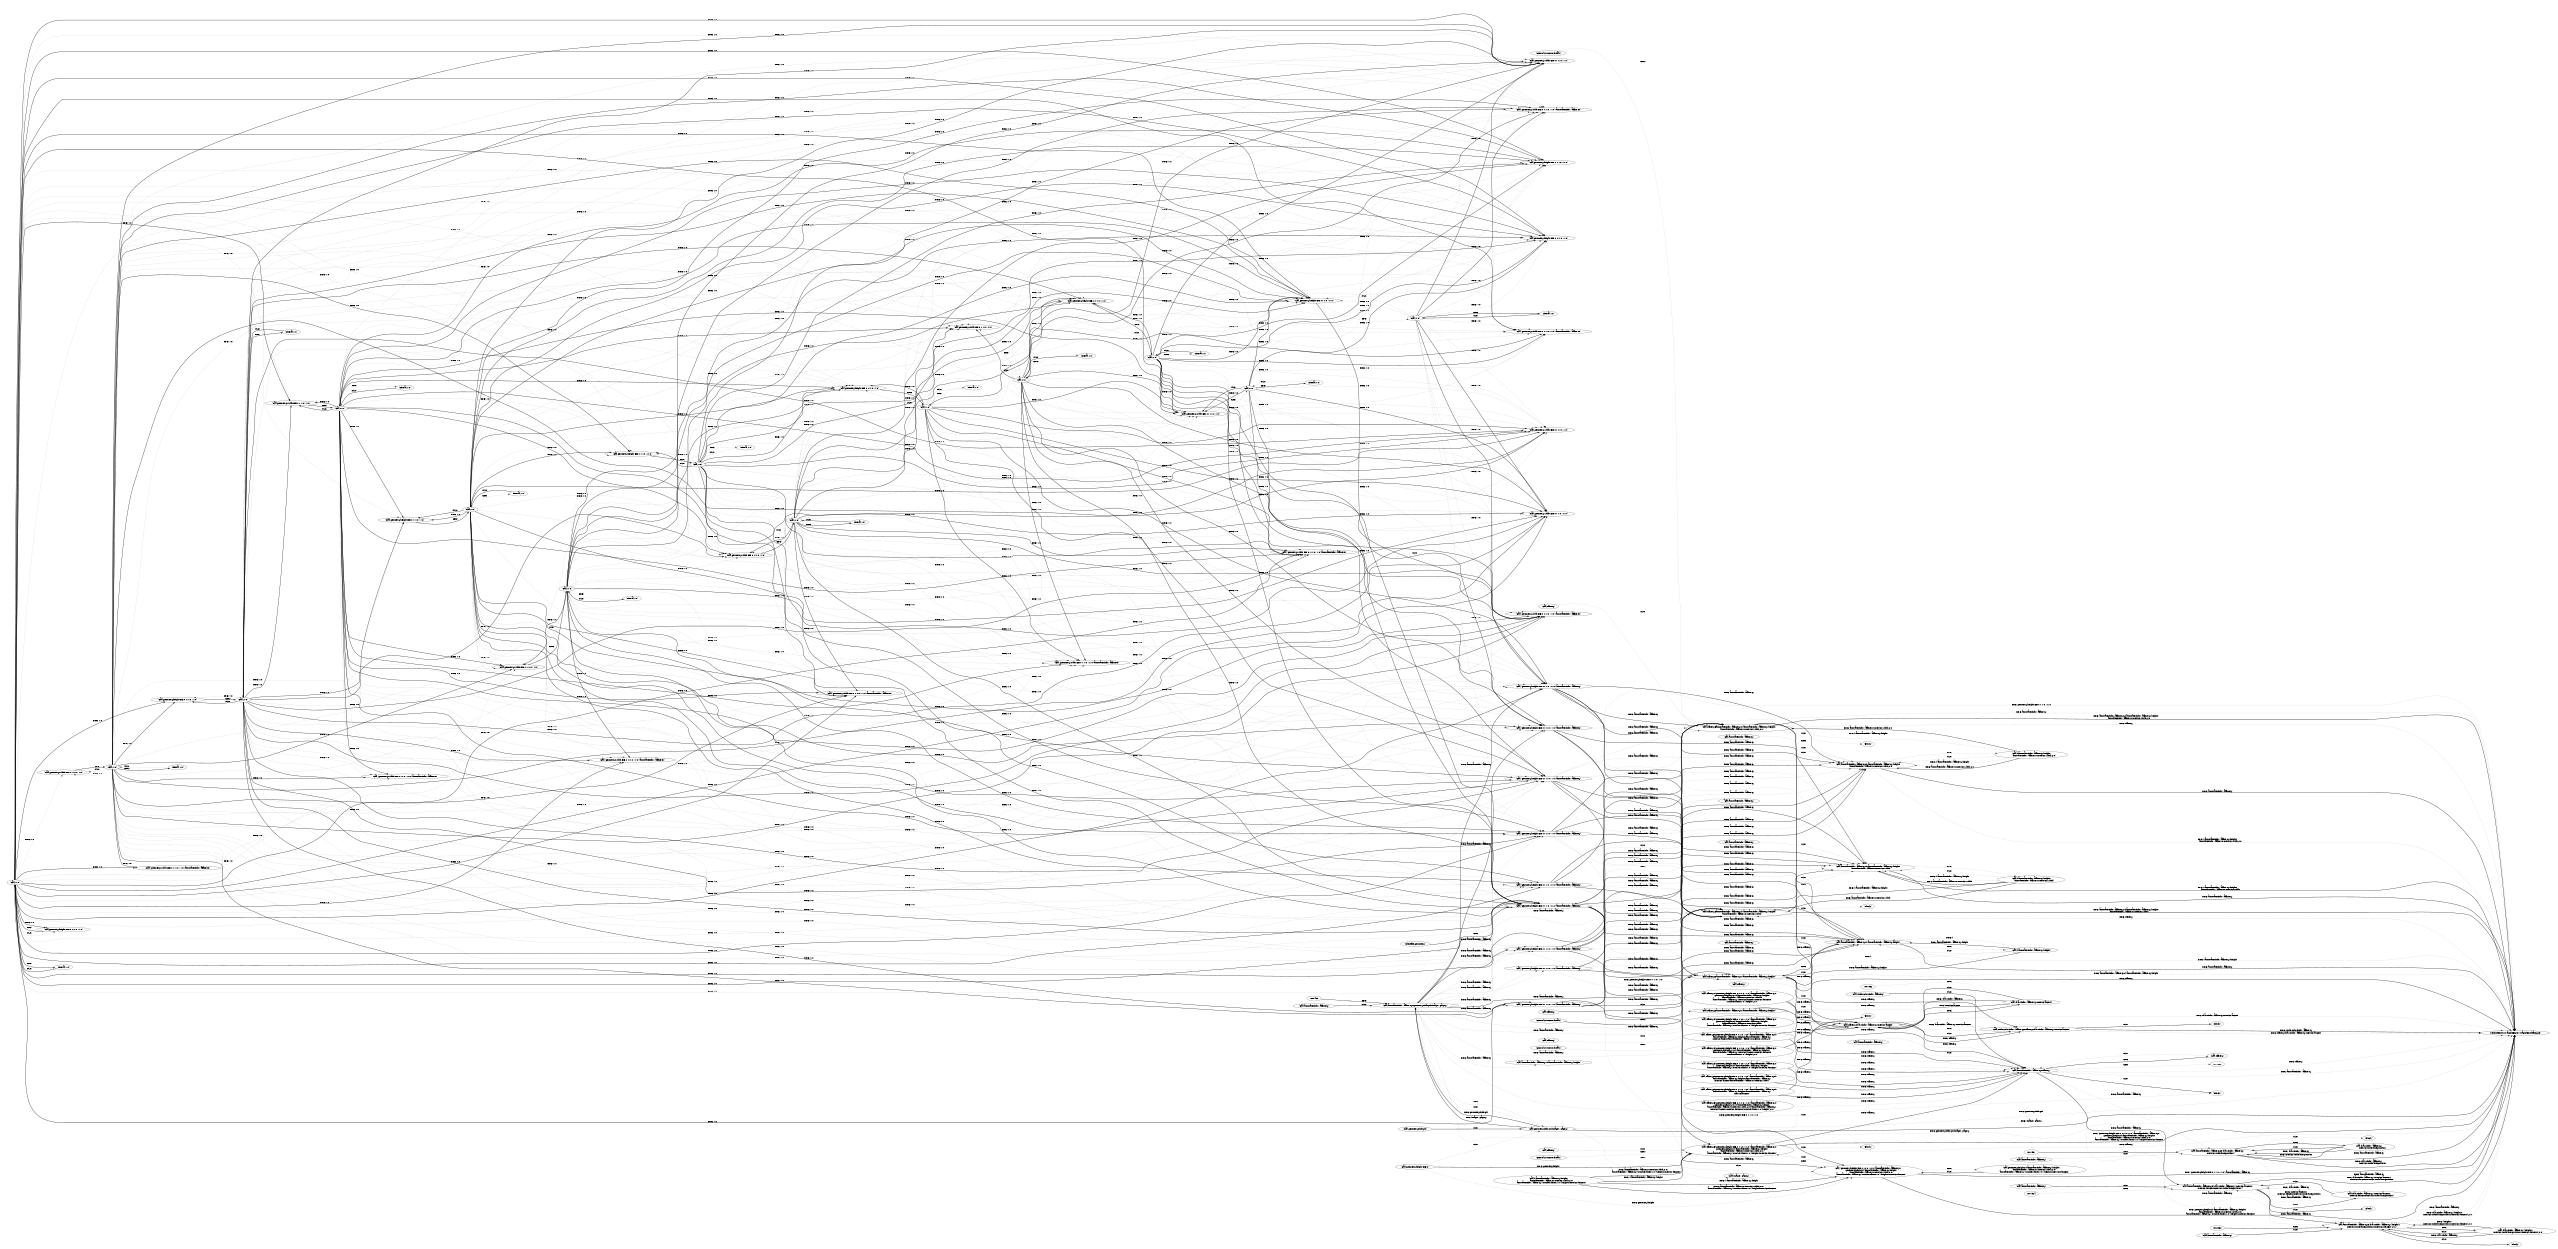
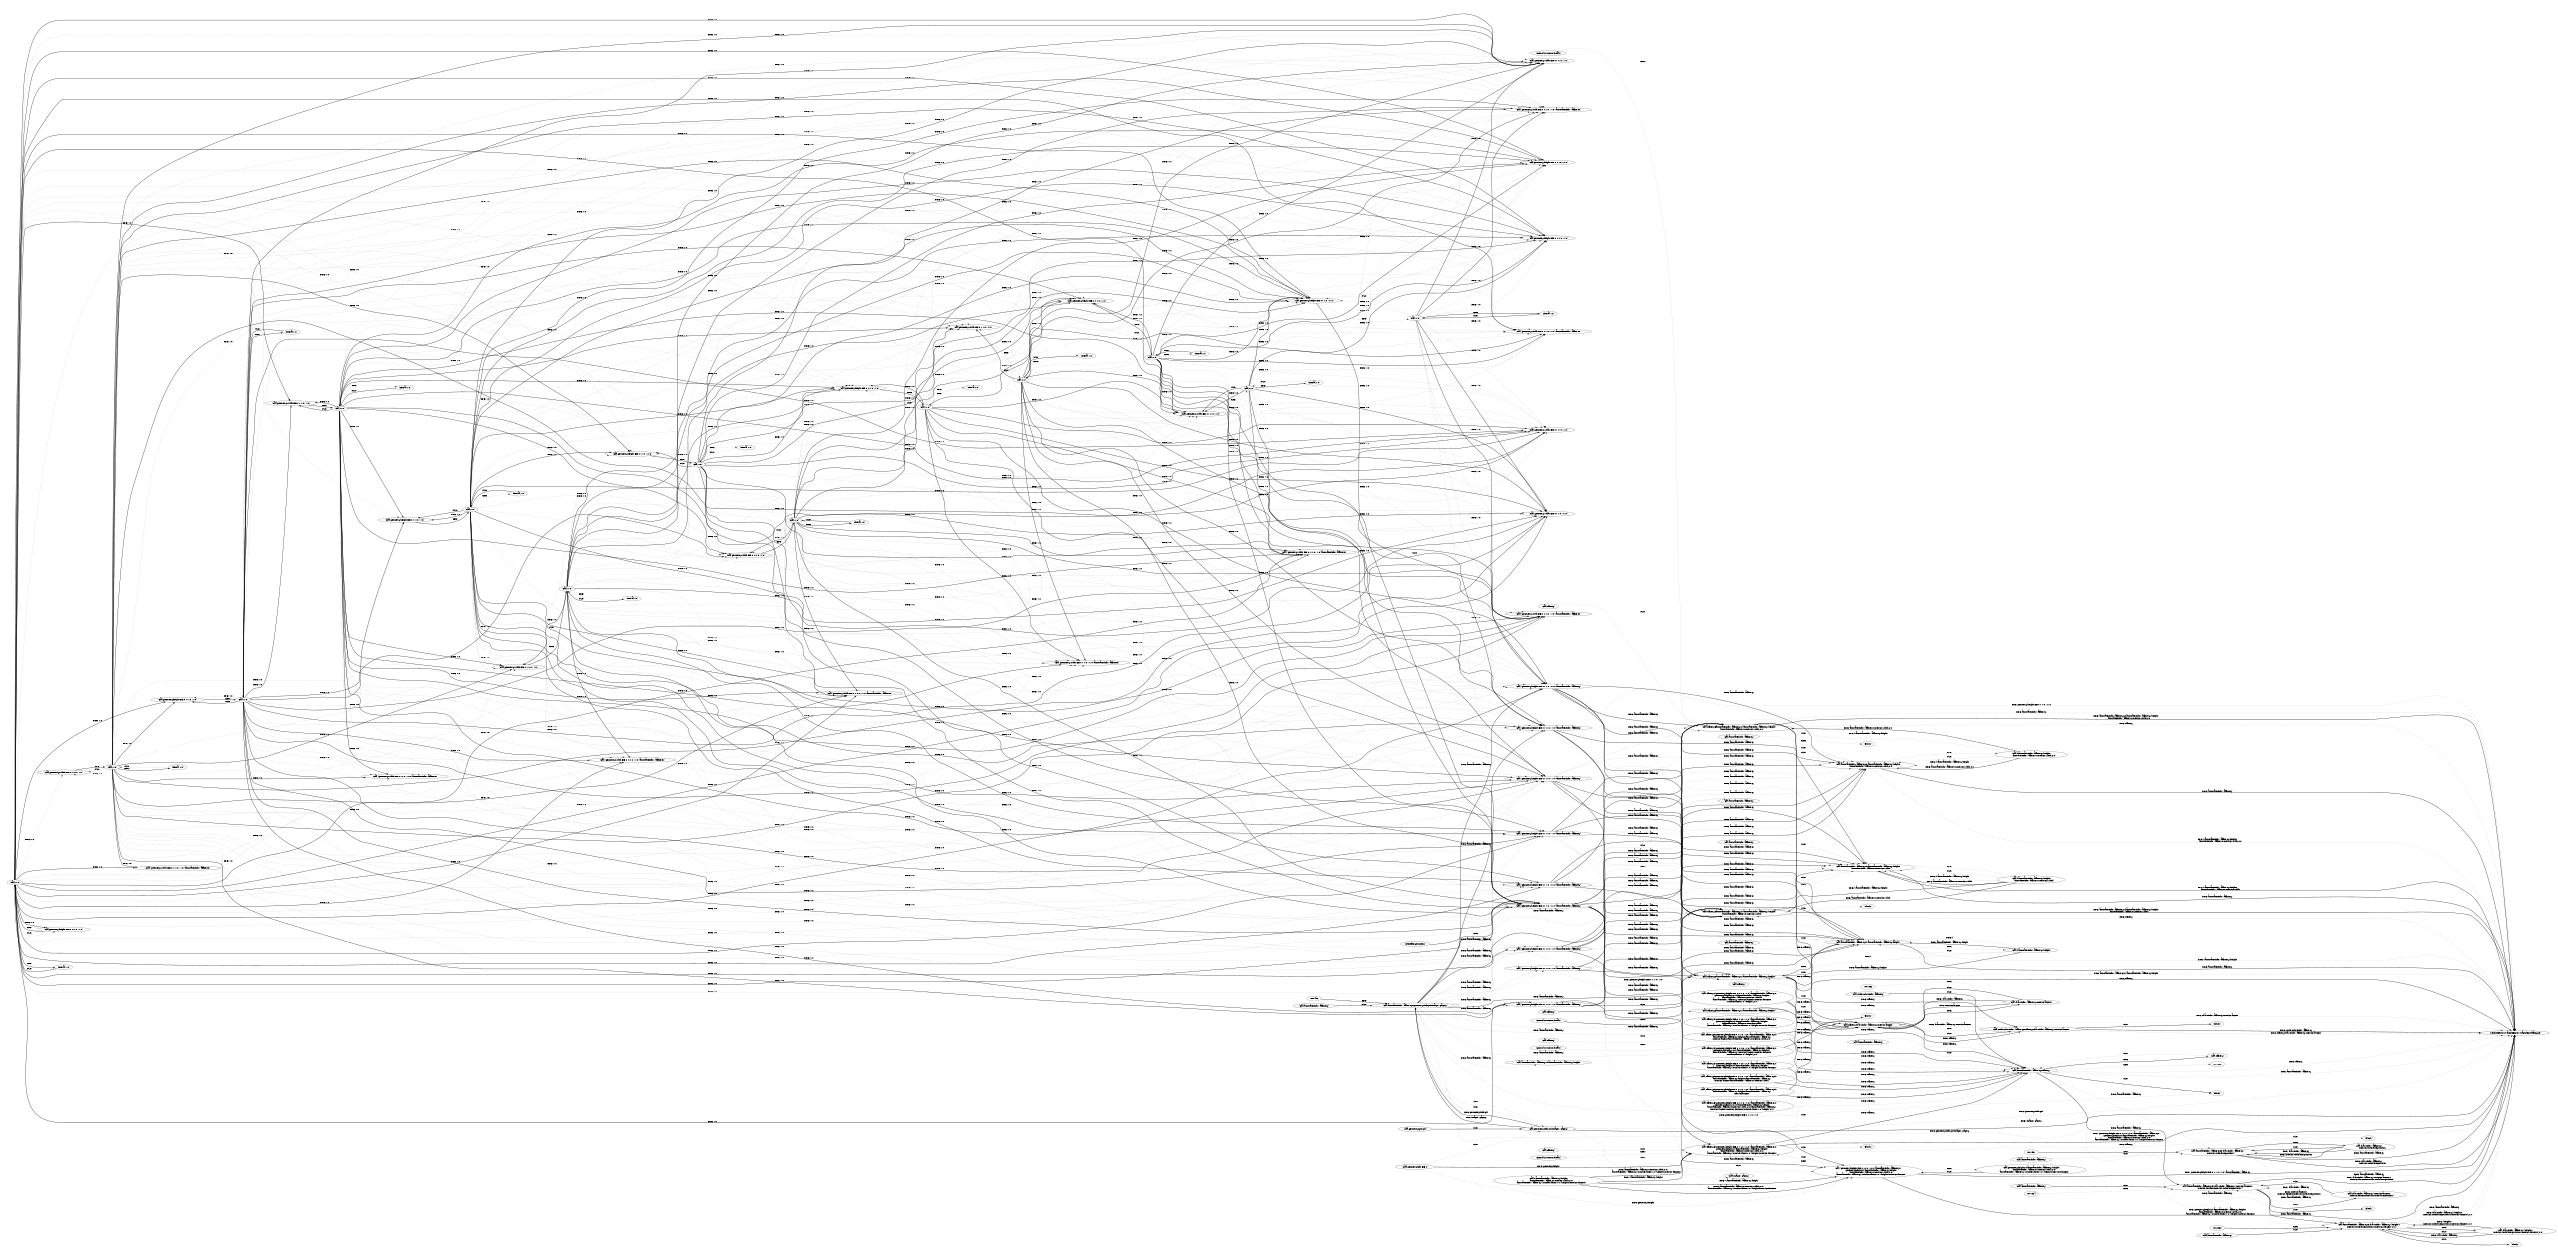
node "(Call,geometry_info.psi)": label "(Call,geometry_info.psi)" -> "(Call,geometry_psi.psi)"
node "(Call,geometry.height == 0)": label "(Call,geometry.height == 0)" -> "(Call,geometry.info == 0)"
